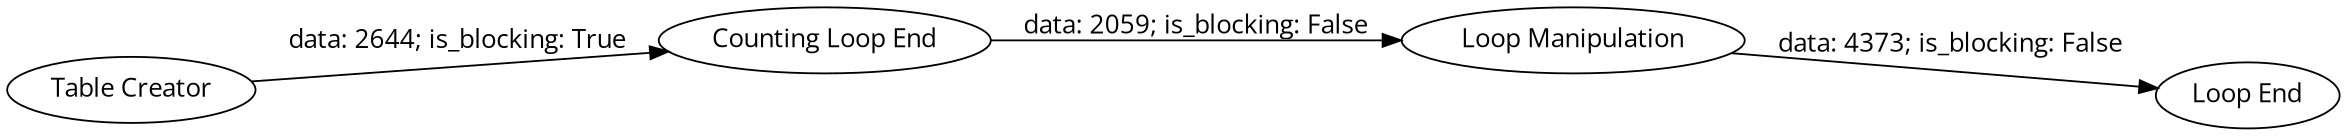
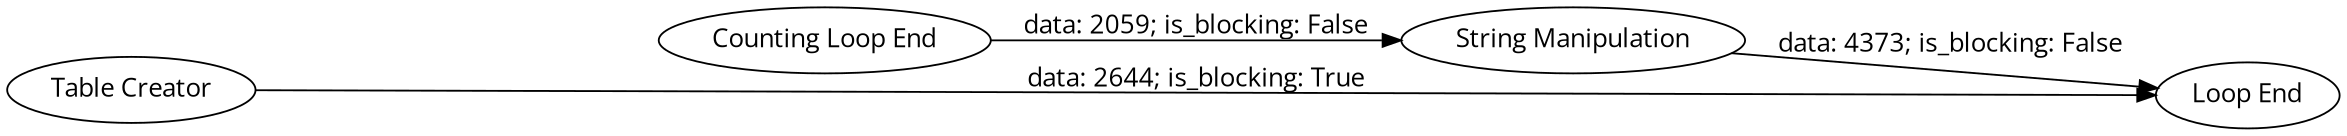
node "Loop Manipulation": label "Loop Manipulation" -> "String Manipulation"
edge "Table Creator" -> "Counting Loop End": now "Table Creator" -> "Loop End"
